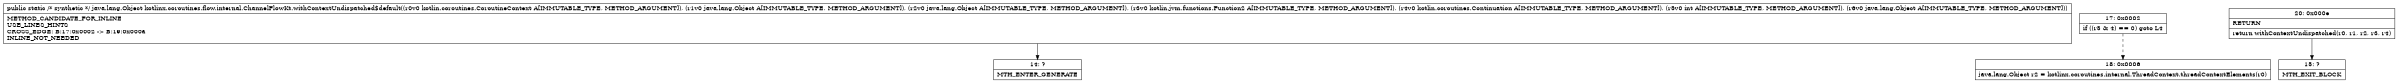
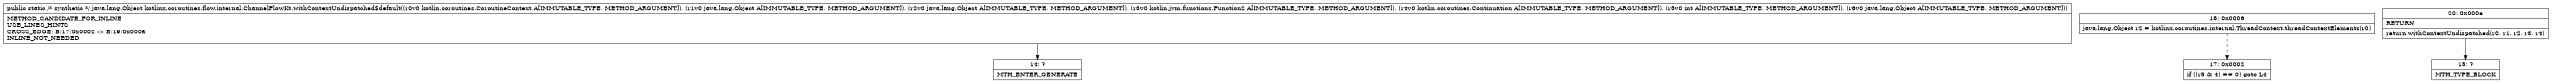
edge "17: 0x0002" -> "18: 0x0006": reversed
node "15: ?": text "MTH_EXIT_BLOCK" -> "MTH_TYPE_BLOCK"
